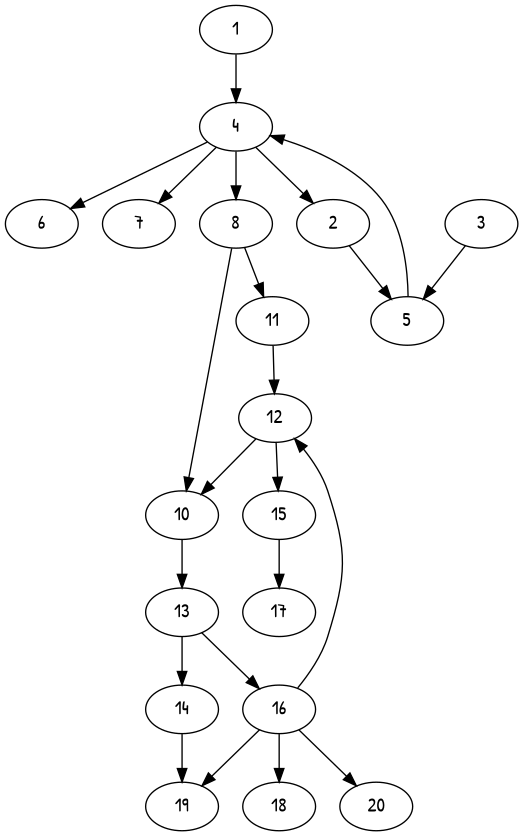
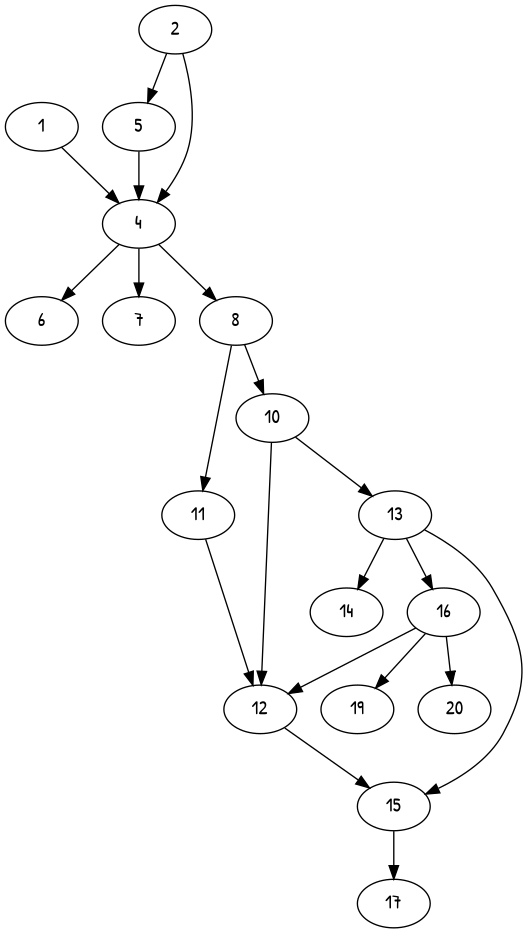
edge "4" -> "2": reversed
node "3": removed
edge "12" -> "10": reversed
edge "13" -> "15": added
edge "14" -> "19": removed
node "18": removed
